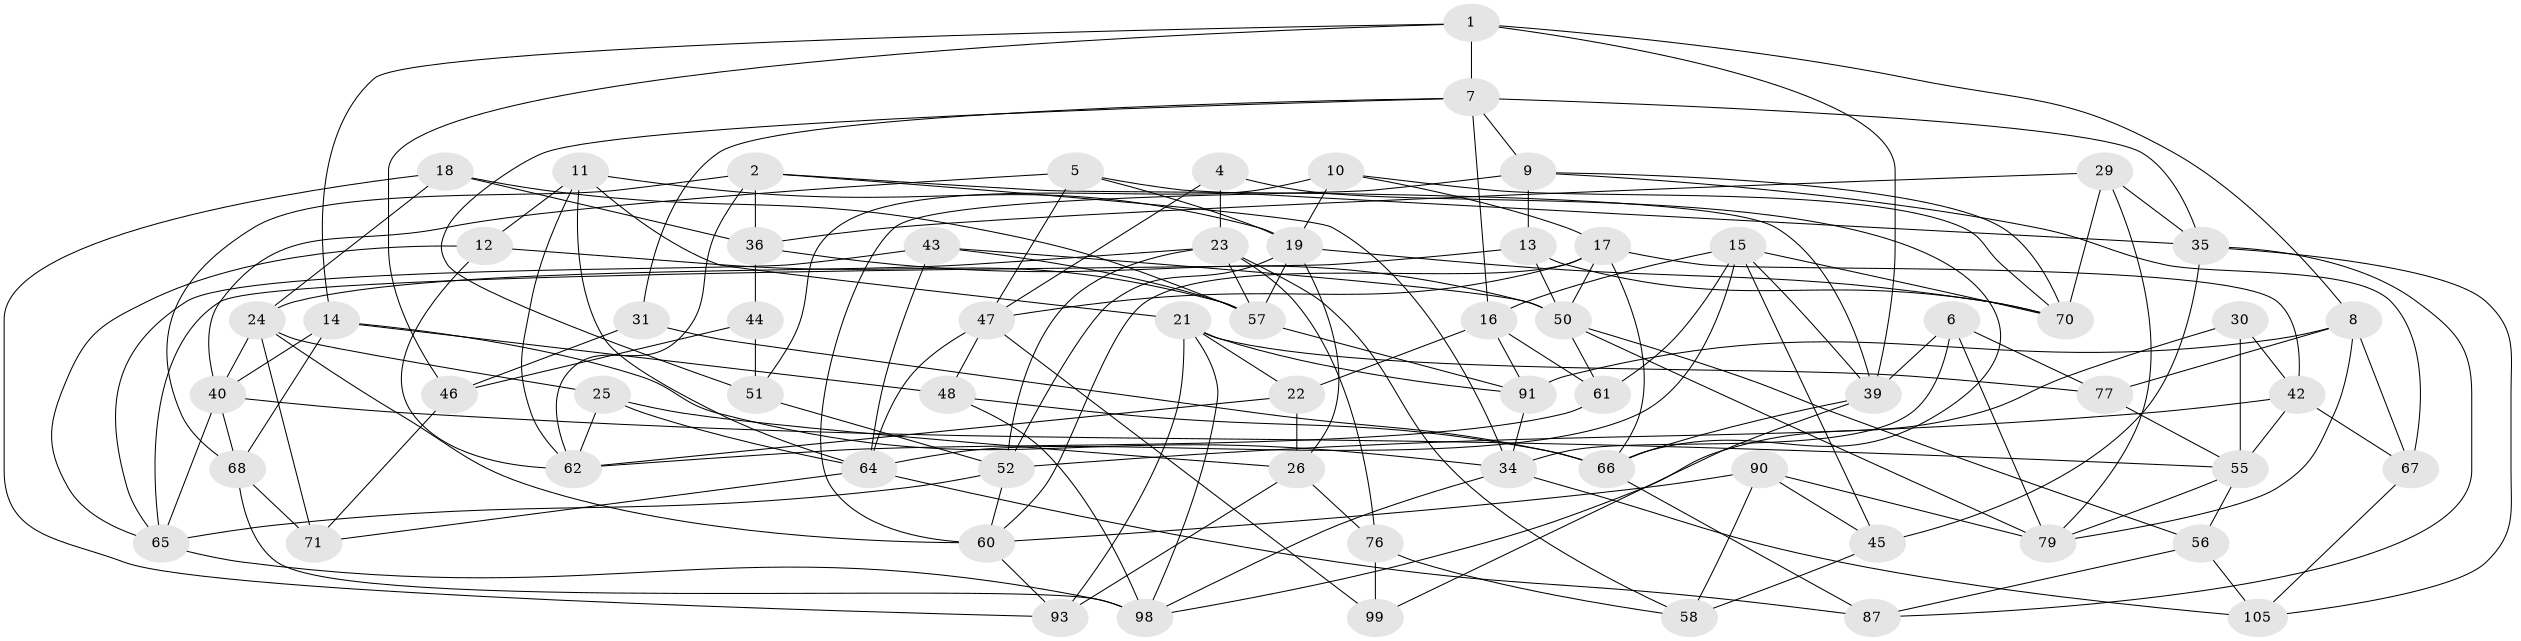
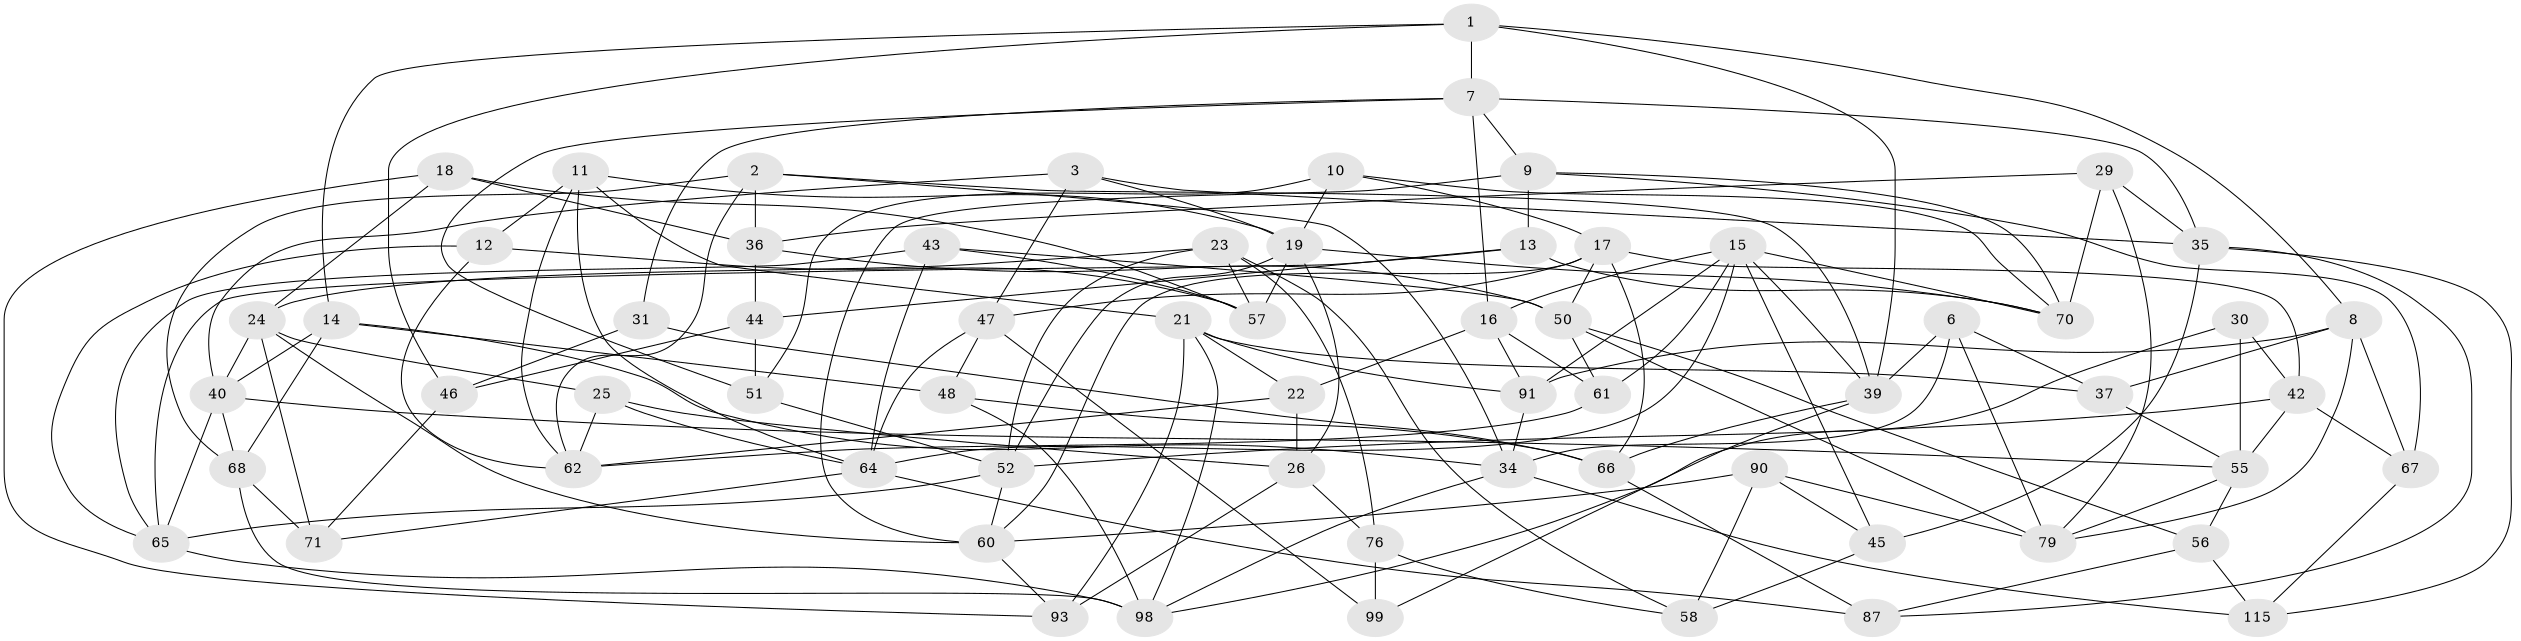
node "5": label "5" -> "3"
node "4": removed
edge "13" -- "50": now "13" -- "44"
edge "57" -- "91": now "15" -- "91"
node "77": label "77" -> "37"
node "105": label "105" -> "115"
